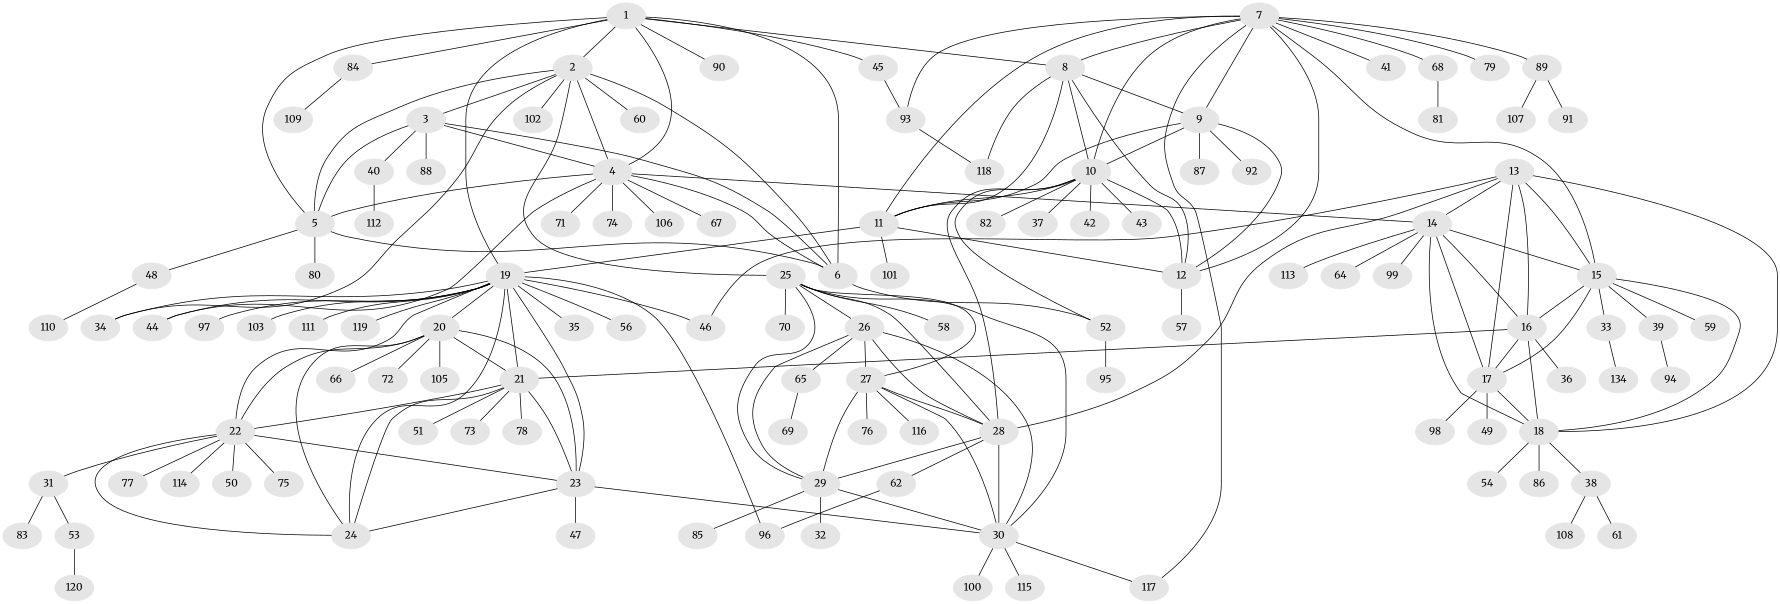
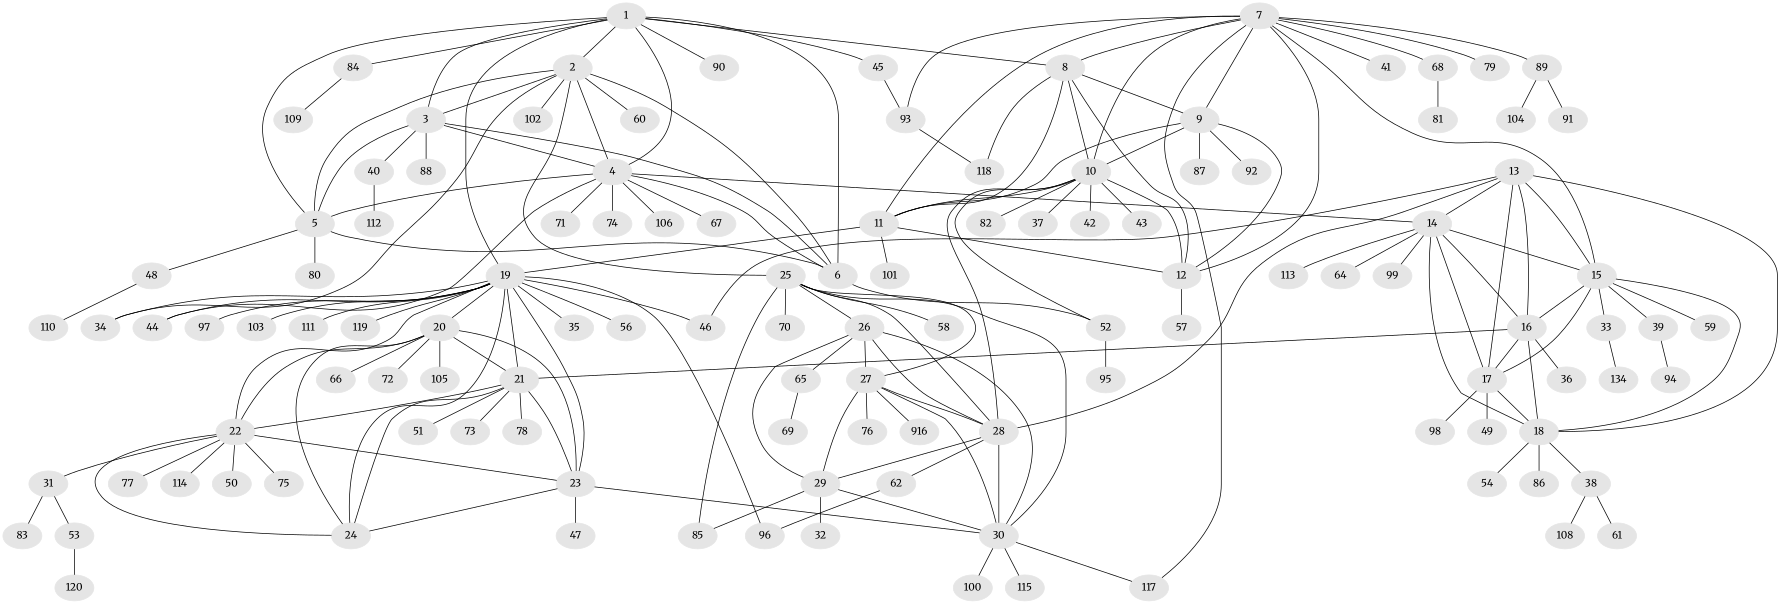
edge "1" -- "3": added
node "107": label "107" -> "104"
edge "25" -- "29": now "25" -- "85"
node "116": label "116" -> "916"
